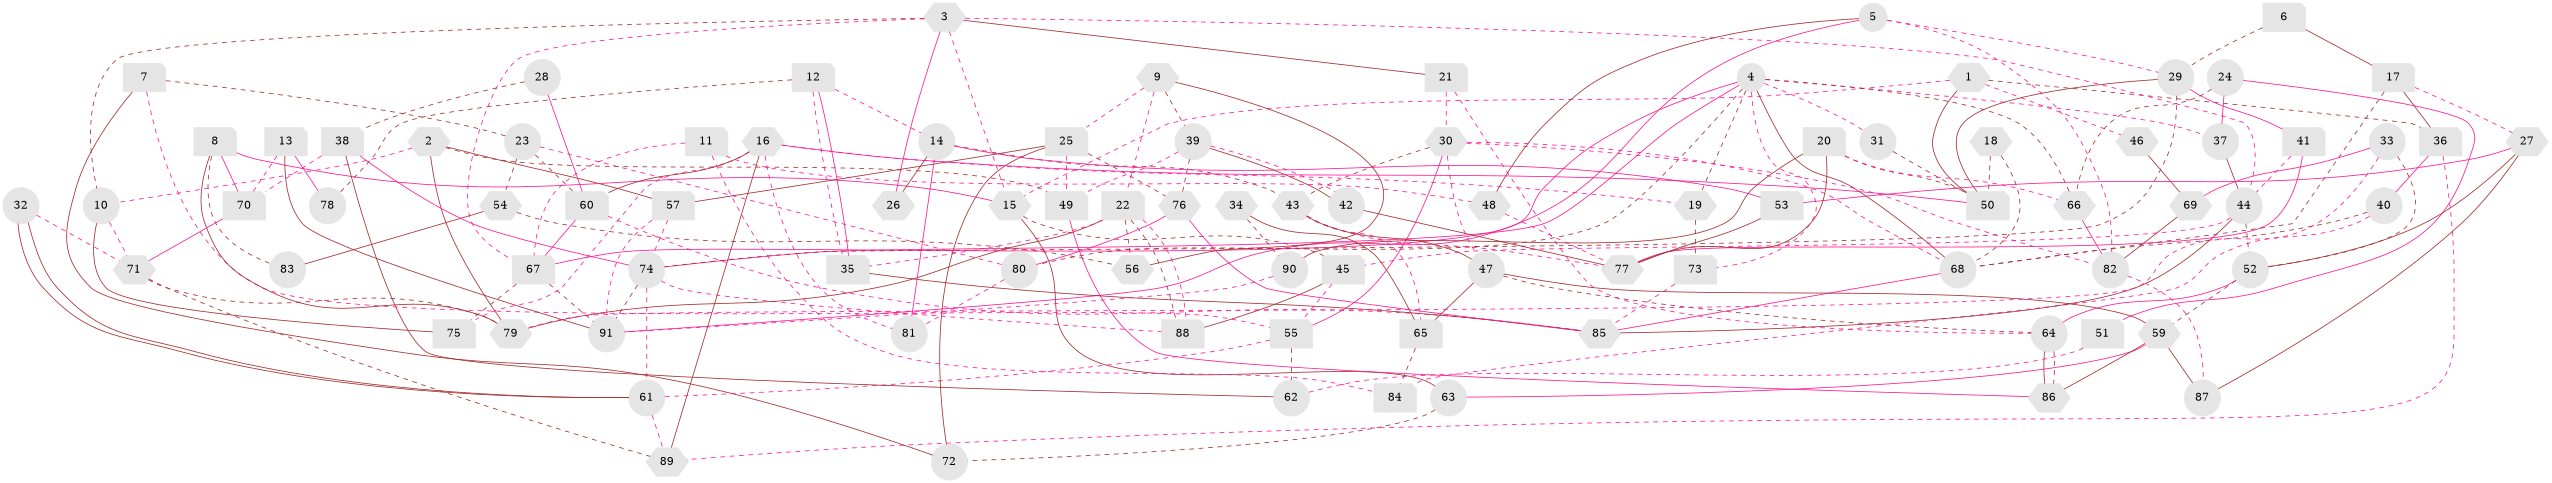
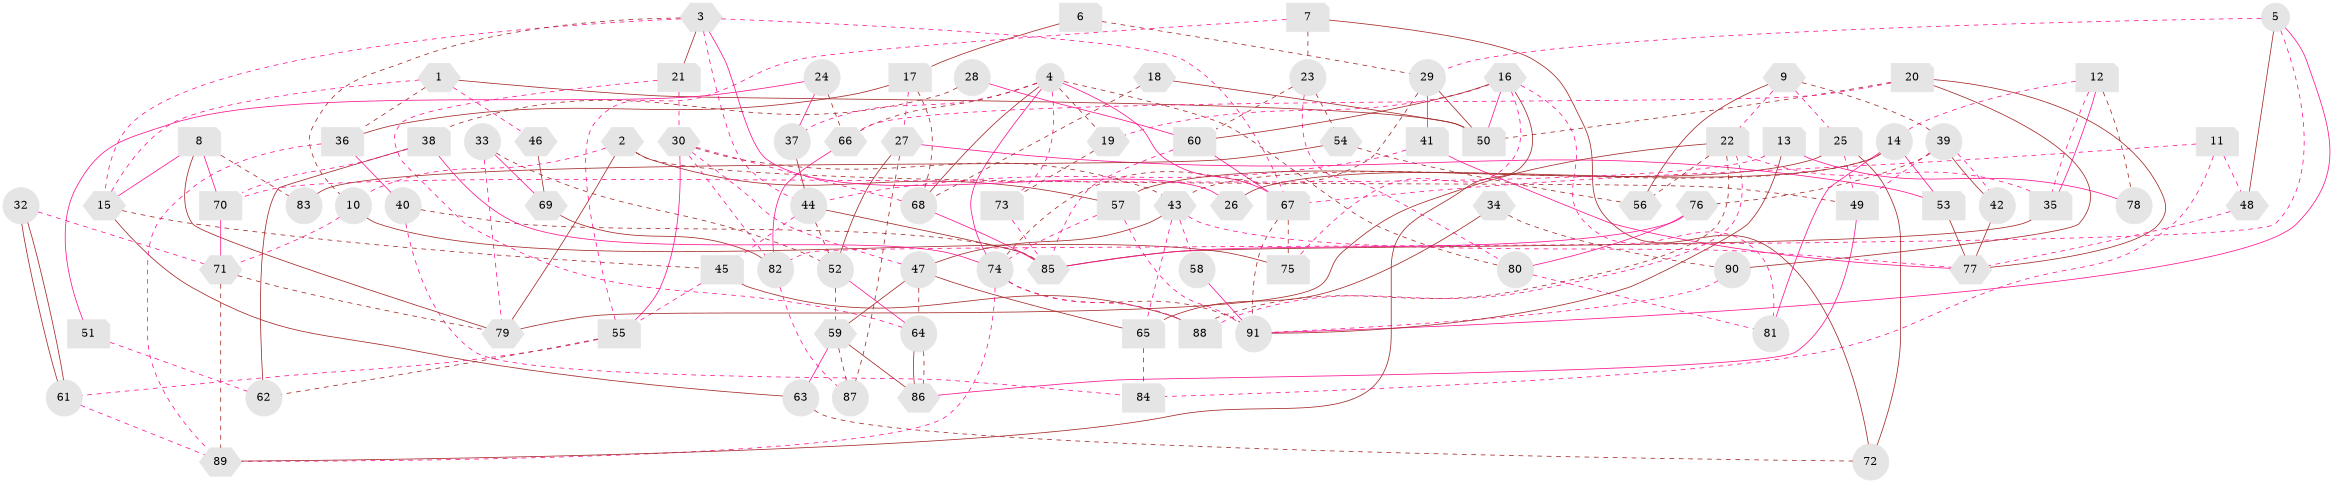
node "31": removed
edge "25" -- "76": removed
edge "18" -- "50": style dashed -> solid
edge "40" -- "68": now "40" -- "85"
node "58": added
edge "27" -- "87": style solid -> dashed
edge "74" -- "61": now "74" -- "89"
edge "59" -- "87": style solid -> dashed
